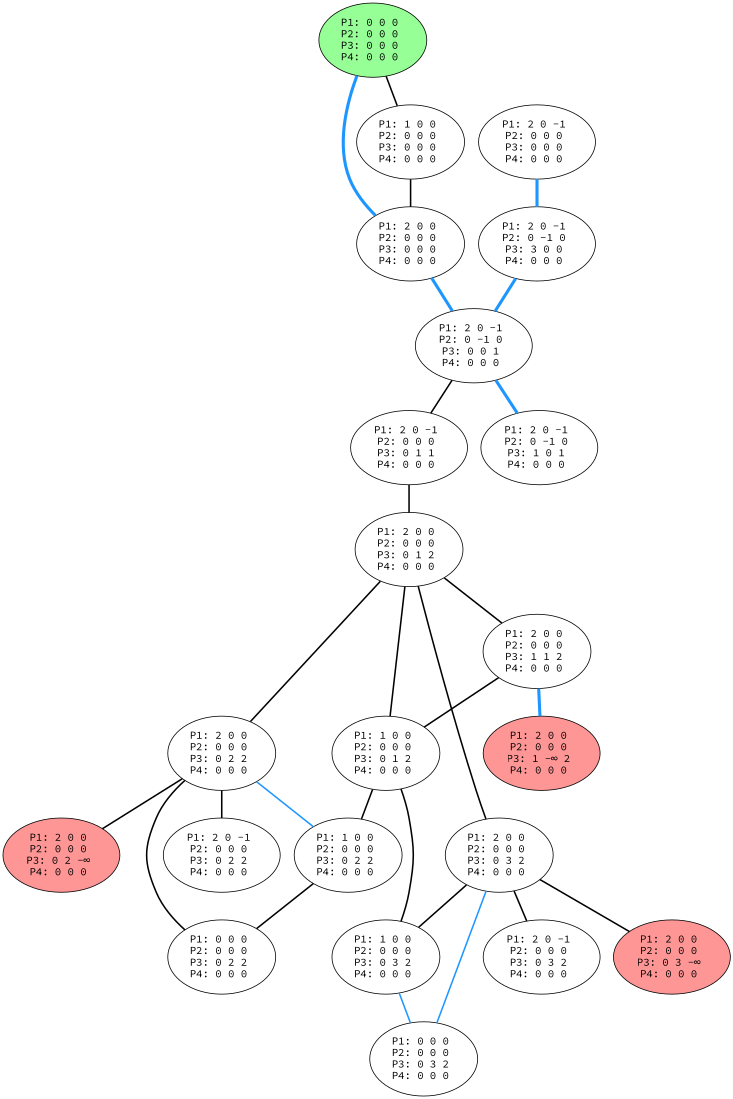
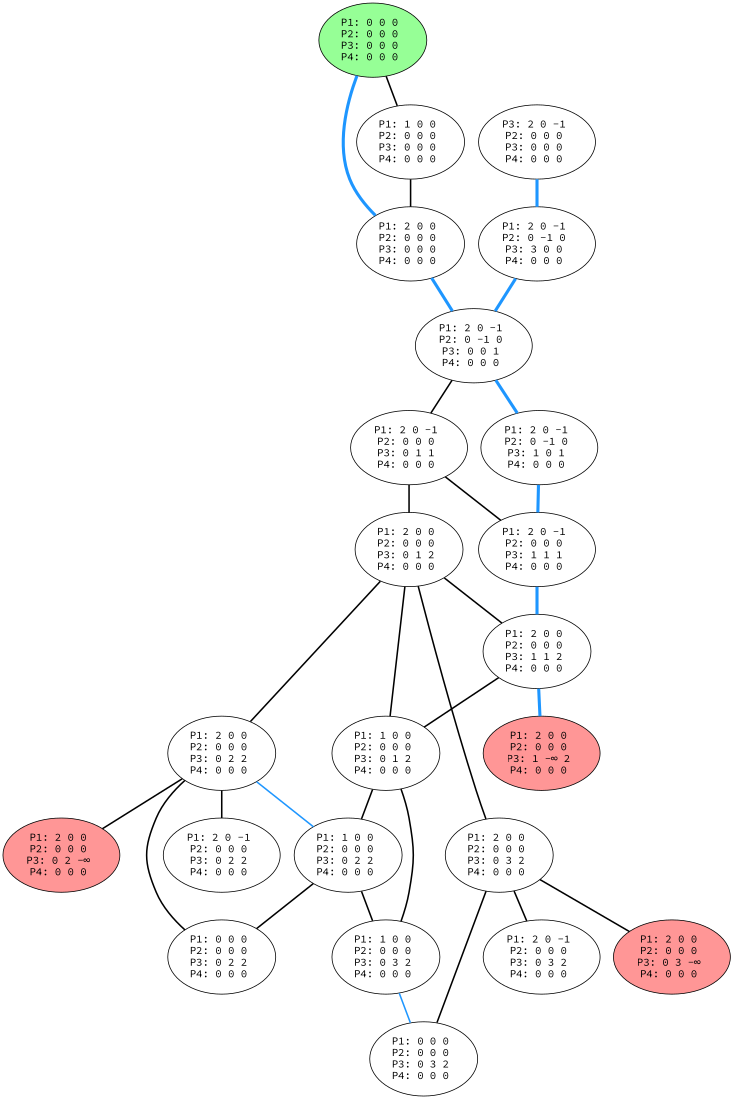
node "P1: 2 0 -1 P2: 0 0 0 P3: 0 0 0 P4: 0 0 0": label "P1: 2 0 -1 P2: 0 0 0 P3: 0 0 0 P4: 0 0 0" -> "P3: 2 0 -1 P2: 0 0 0 P3: 0 0 0 P4: 0 0 0"
node "P1: 2 0 -1 P2: 0 0 0 P3: 1 1 1 P4: 0 0 0": added
edge "P1: 2 0 0 P2: 0 0 0 P3: 0 3 2 P4: 0 0 0" -- "P1: 1 0 0 P2: 0 0 0 P3: 0 3 2 P4: 0 0 0": now "P1: 1 0 0 P2: 0 0 0 P3: 0 2 2 P4: 0 0 0" -- "P1: 1 0 0 P2: 0 0 0 P3: 0 3 2 P4: 0 0 0"
edge "P1: 2 0 0 P2: 0 0 0 P3: 0 3 2 P4: 0 0 0" -- "P1: 0 0 0 P2: 0 0 0 P3: 0 3 2 P4: 0 0 0": color #1e96ff -> black
